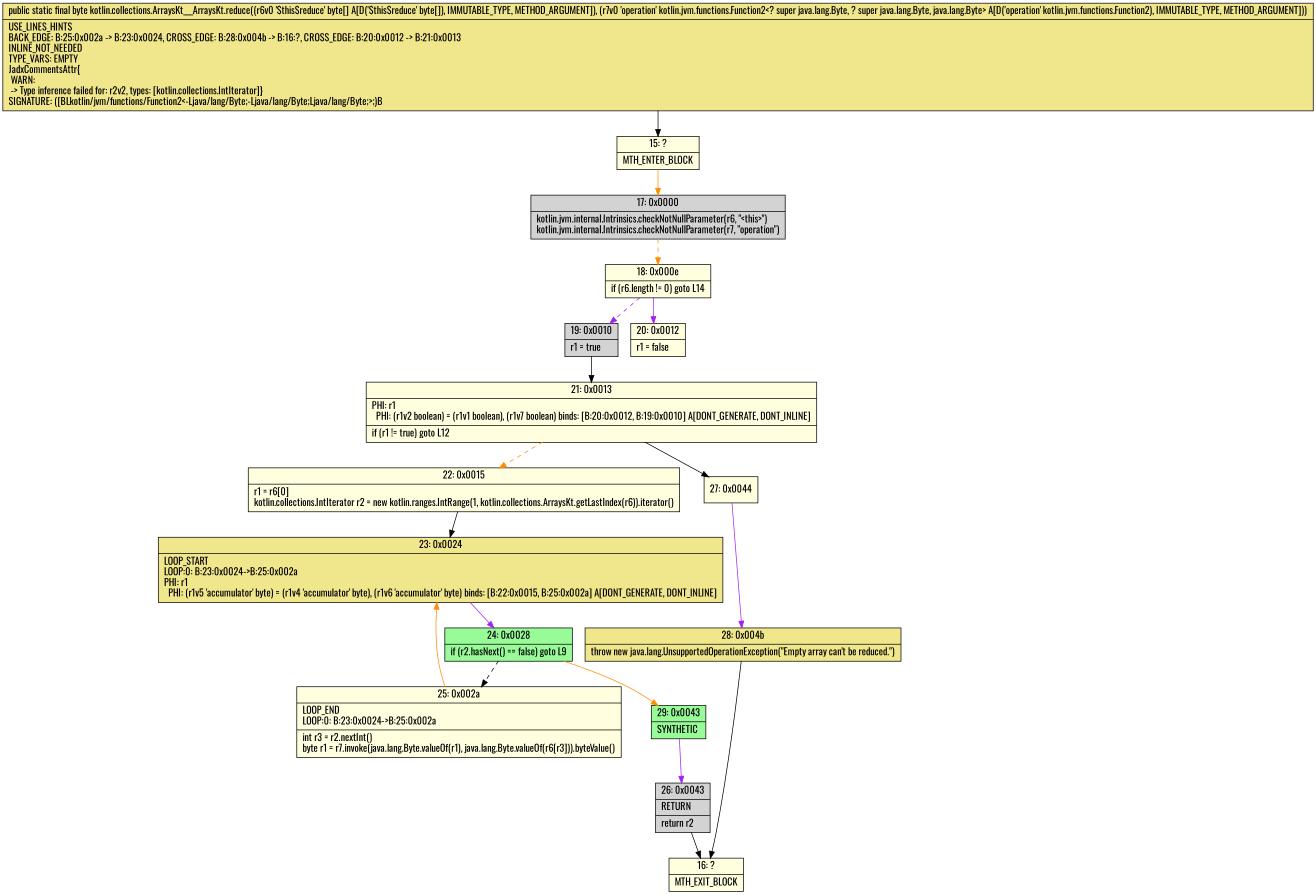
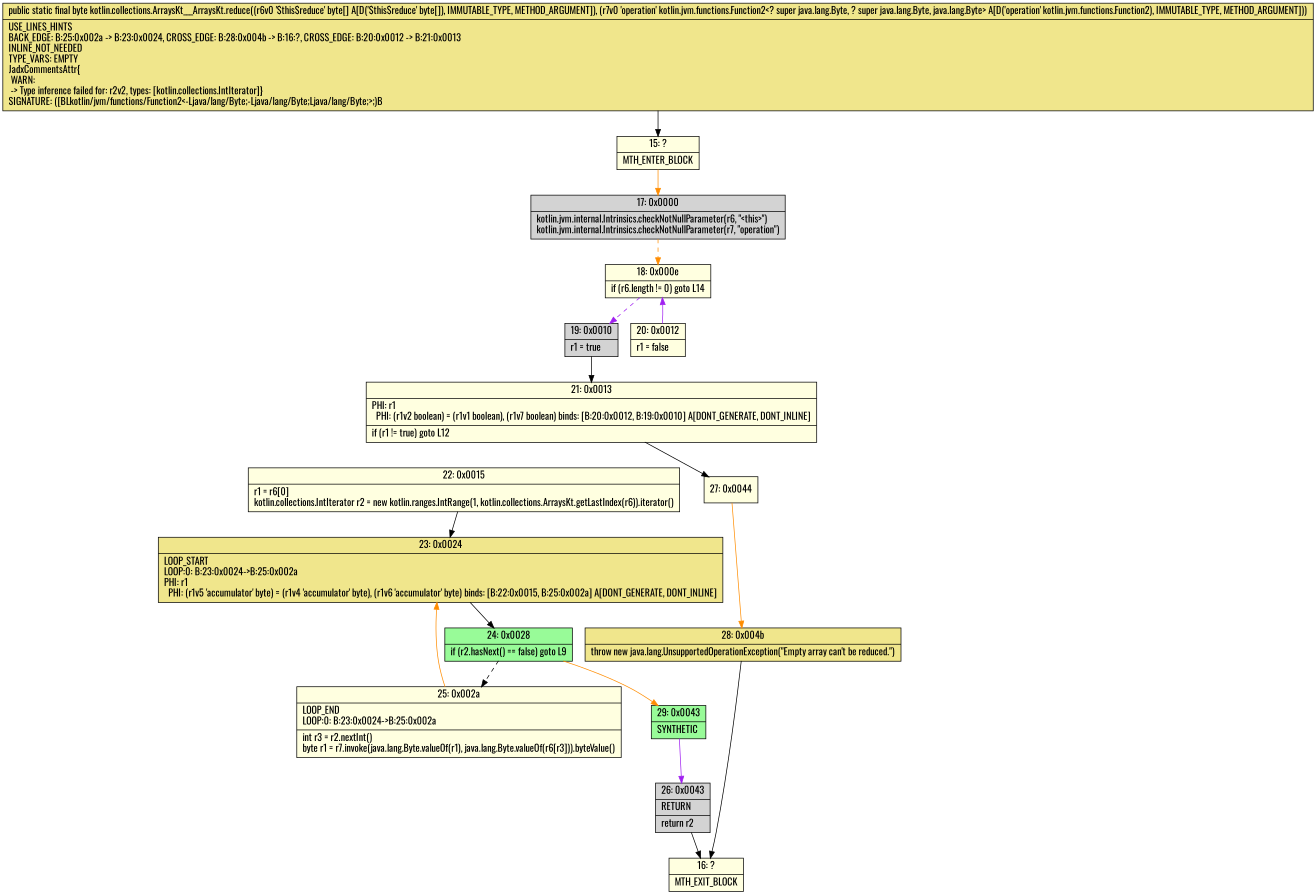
edge "18: 0x000e" -> "20: 0x0012": reversed
edge "21: 0x0013" -> "22: 0x0015": removed
edge "27: 0x0044" -> "28: 0x004b": color purple -> darkorange
edge "23: 0x0024" -> "24: 0x0028": color purple -> black
